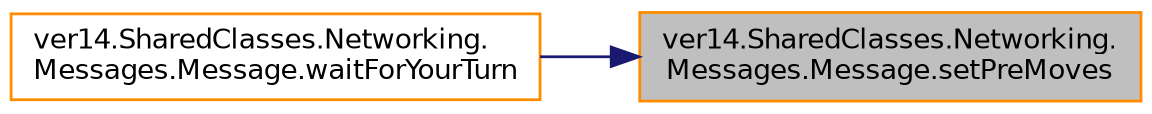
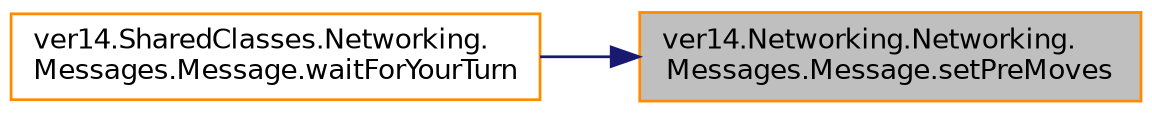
node "ver14.SharedClasses.Networking. Messages.Message.setPreMoves": label "ver14.SharedClasses.Networking. Messages.Message.setPreMoves" -> "ver14.Networking.Networking. Messages.Message.setPreMoves"
